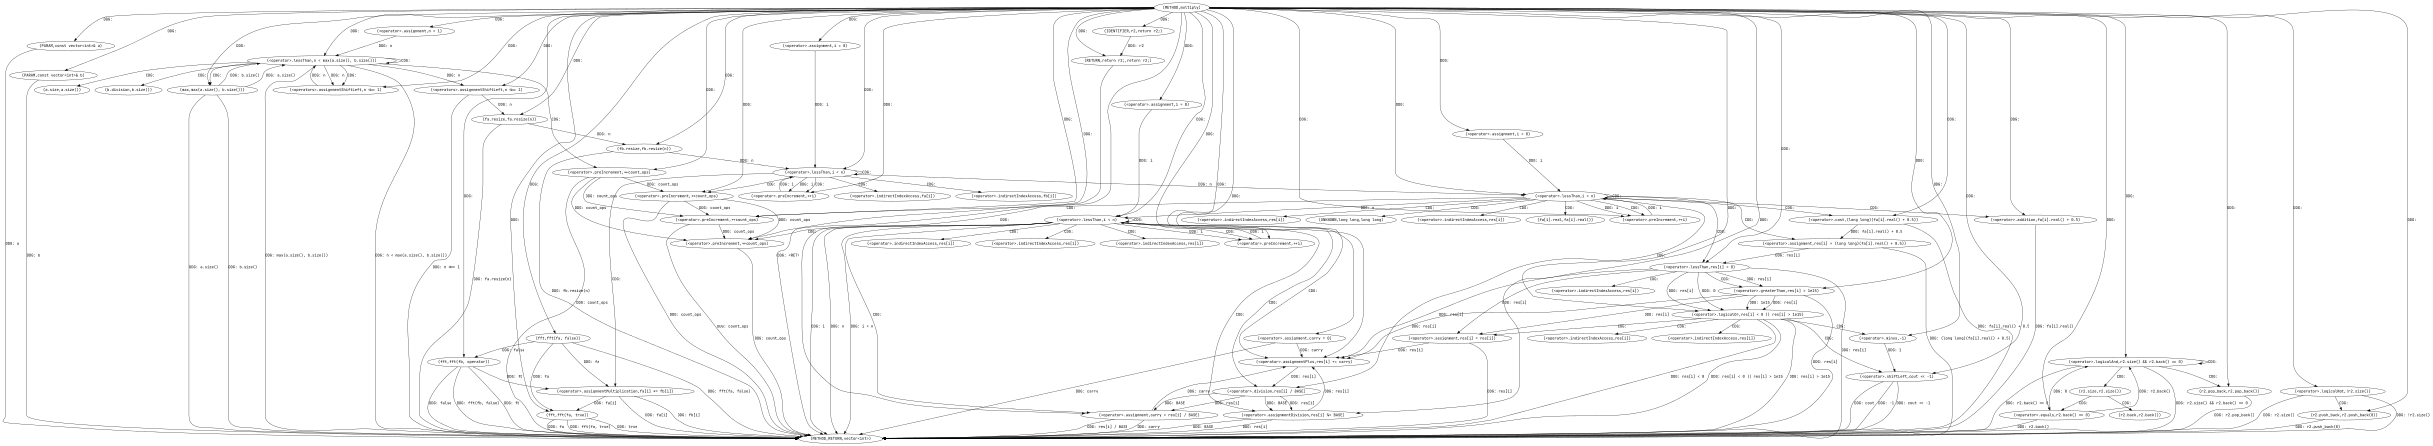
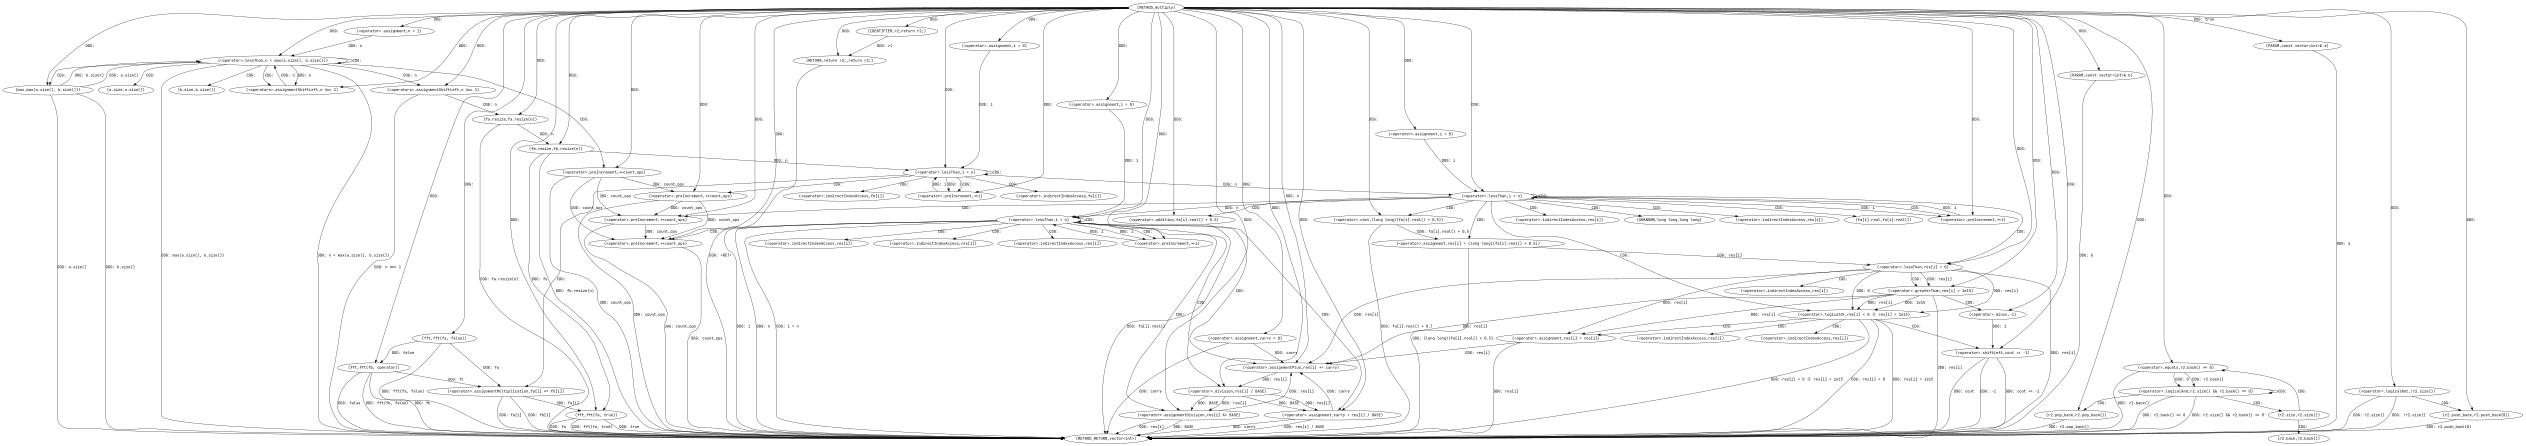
edge "(METHOD,multiply)" -> "(PARAM,const vector<int>& a)": label "DDG: " -> "DDG: true"
edge "(METHOD,multiply)" -> "(<operator>.logicalAnd,r2.size() && r2.back() == 0)": removed, label "DDG:"
node "(b.division,b.size())": label "(b.division,b.size())" -> "(b.size,b.size())"
edge "(METHOD,multiply)" -> "(<operator>.assignmentPlus,res[i] += carry)": label "DDG: " -> "DDG: n"
edge "(<operator>.logicalOr,res[i] < 0 || res[i] > 1e15)" -> "(<operator>.minus,-1)": now "(<operator>.greaterThan,res[i] > 1e15)" -> "(<operator>.minus,-1)"
edge "(fft,fft(fa, false))" -> "(fft,fft(fa, true))": now "(fb.resize,fb.resize(n))" -> "(fft,fft(fa, true))"
